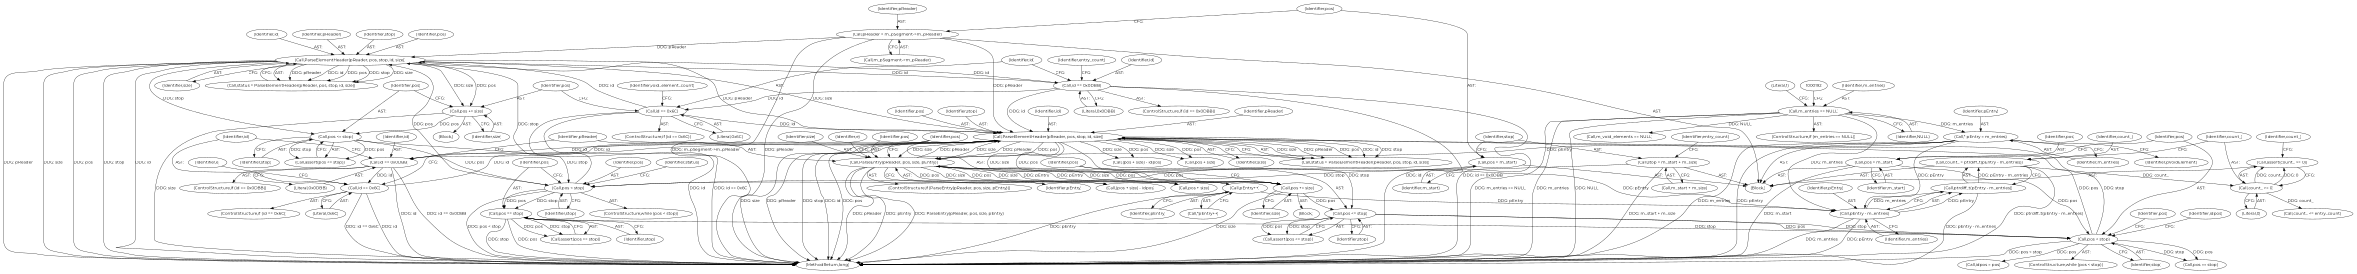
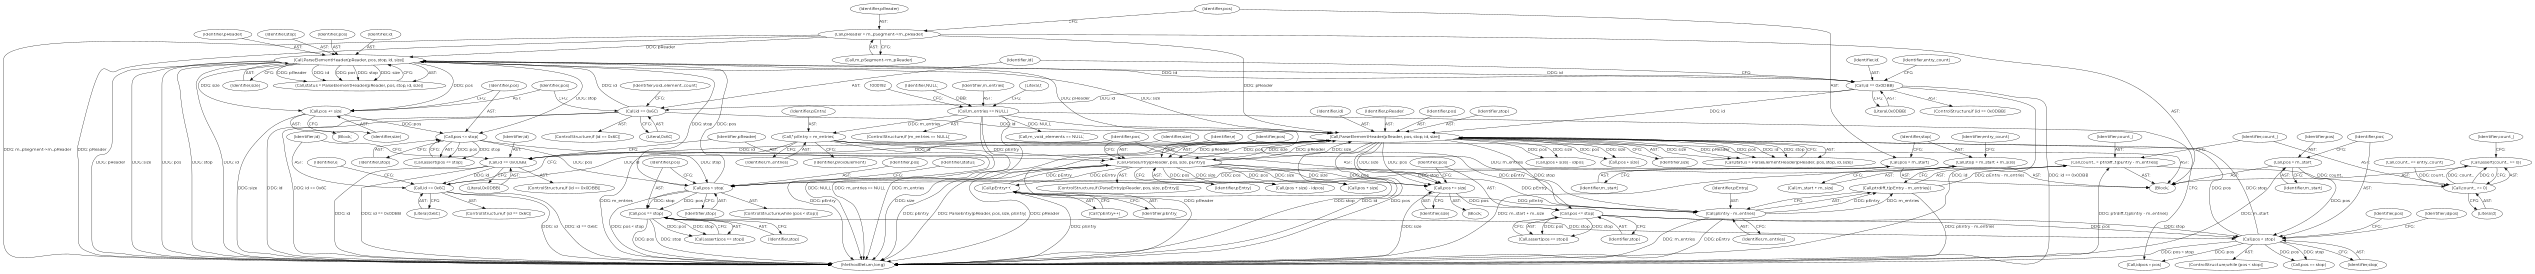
edge "(Call,m_entries == NULL)" -> "(Identifier,NULL)": now "(Call,m_entries == NULL)" -> "(Call,idpos = pos)"
edge "(Identifier,NULL)" -> "(Call,m_entries == NULL)": label "AST: " -> "DBB: "
edge "(Call,count_ >= 0)" -> "(Call,count_ <= entry_count)": reversed
edge "(Call,count_ = ptrdiff_t(pEntry - m_entries))" -> "(MethodReturn,long)": reversed
